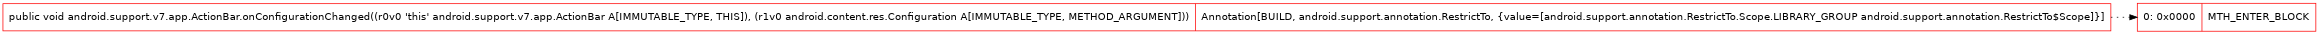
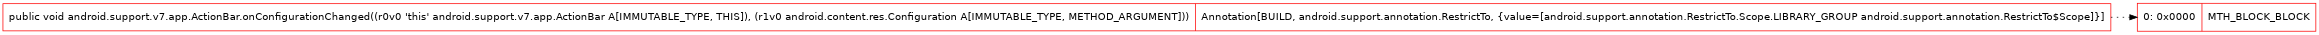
node "0: 0x0000": text "MTH_ENTER_BLOCK" -> "MTH_BLOCK_BLOCK"
